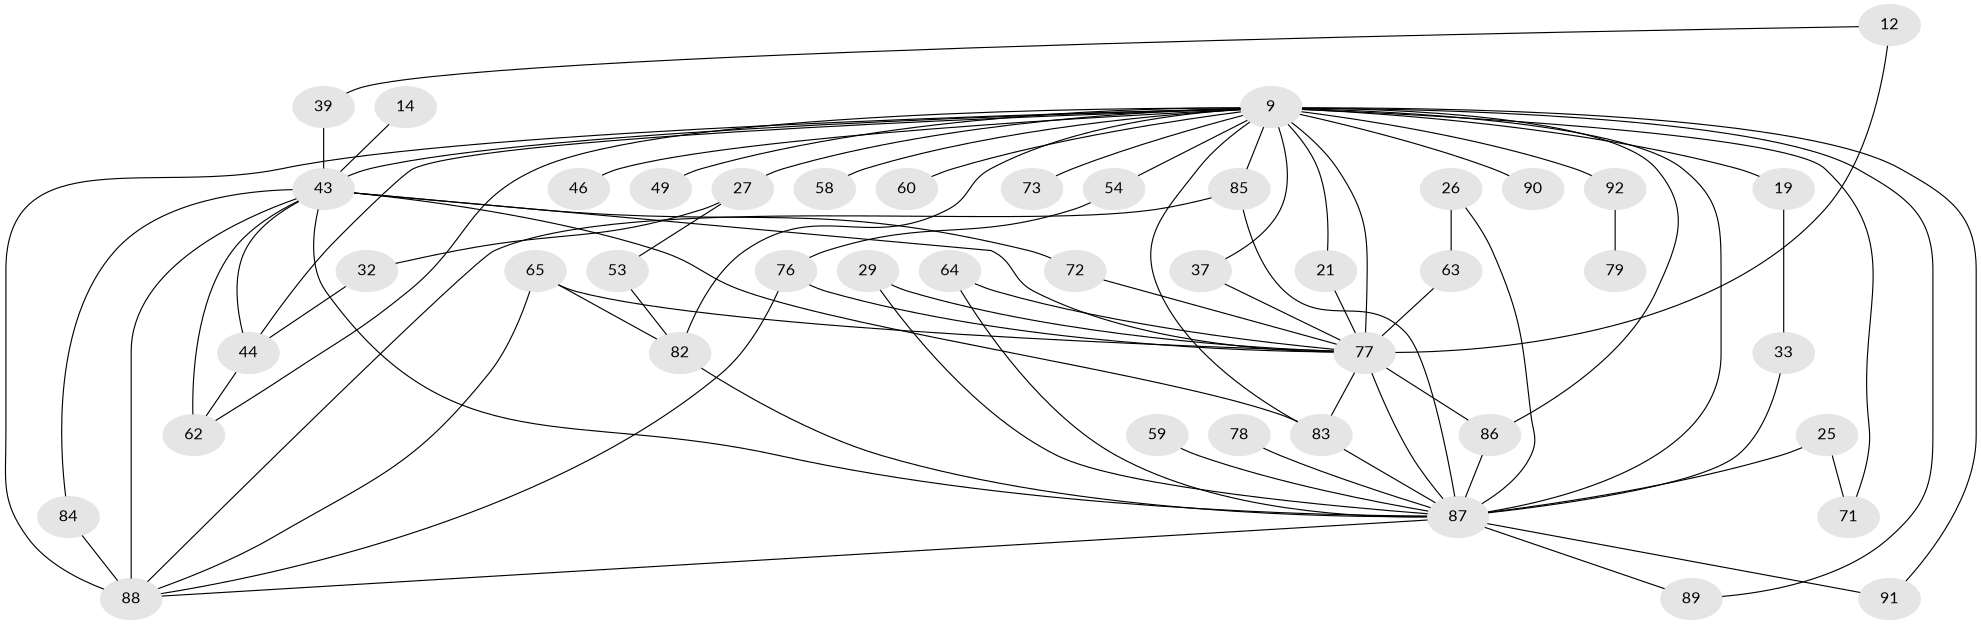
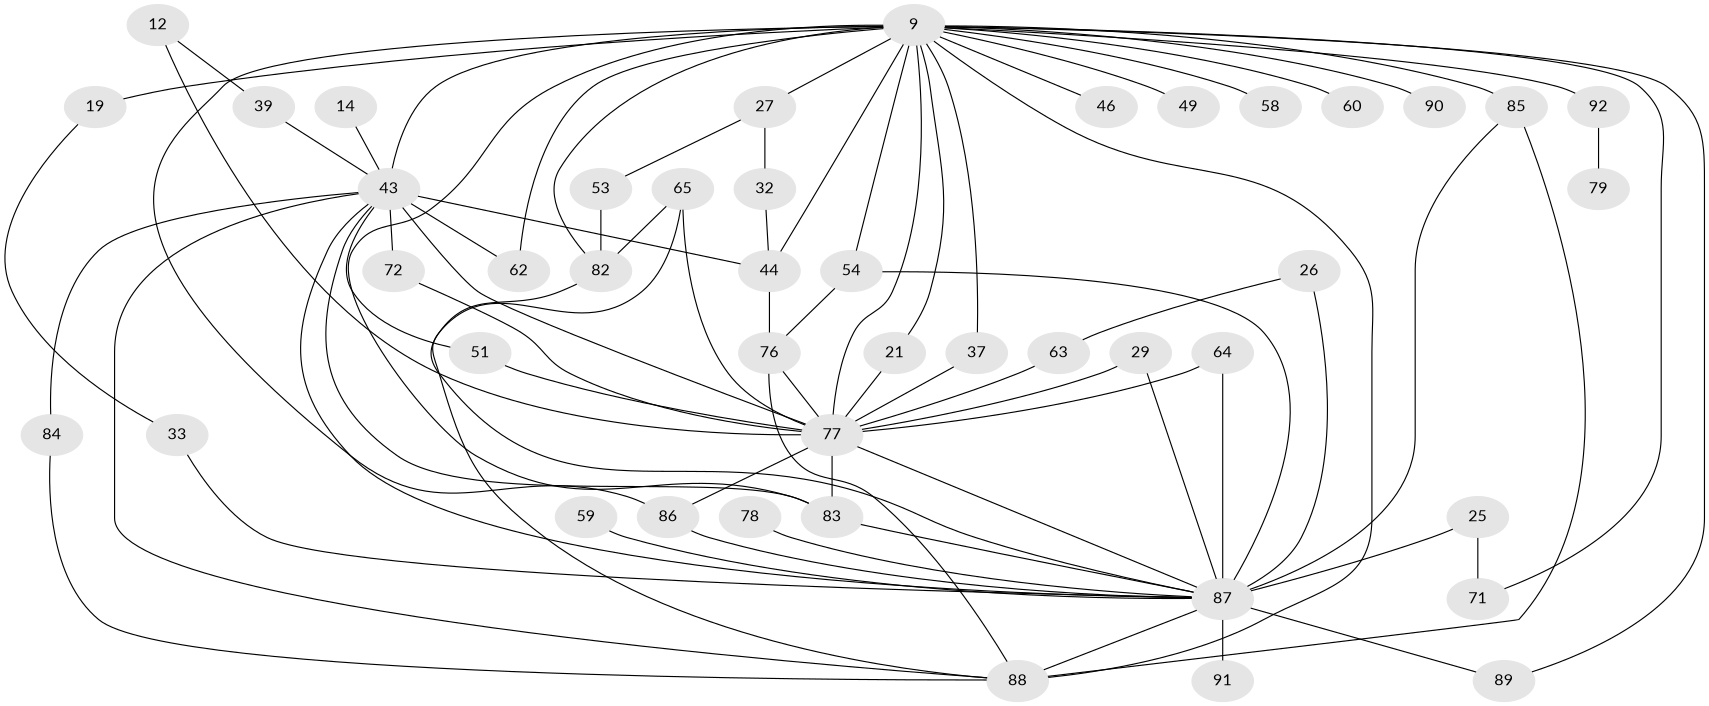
edge "9" -- "91": removed
node "73": removed
edge "9" -- "87": now "54" -- "87"
node "51": added
edge "44" -- "62": now "44" -- "76"
